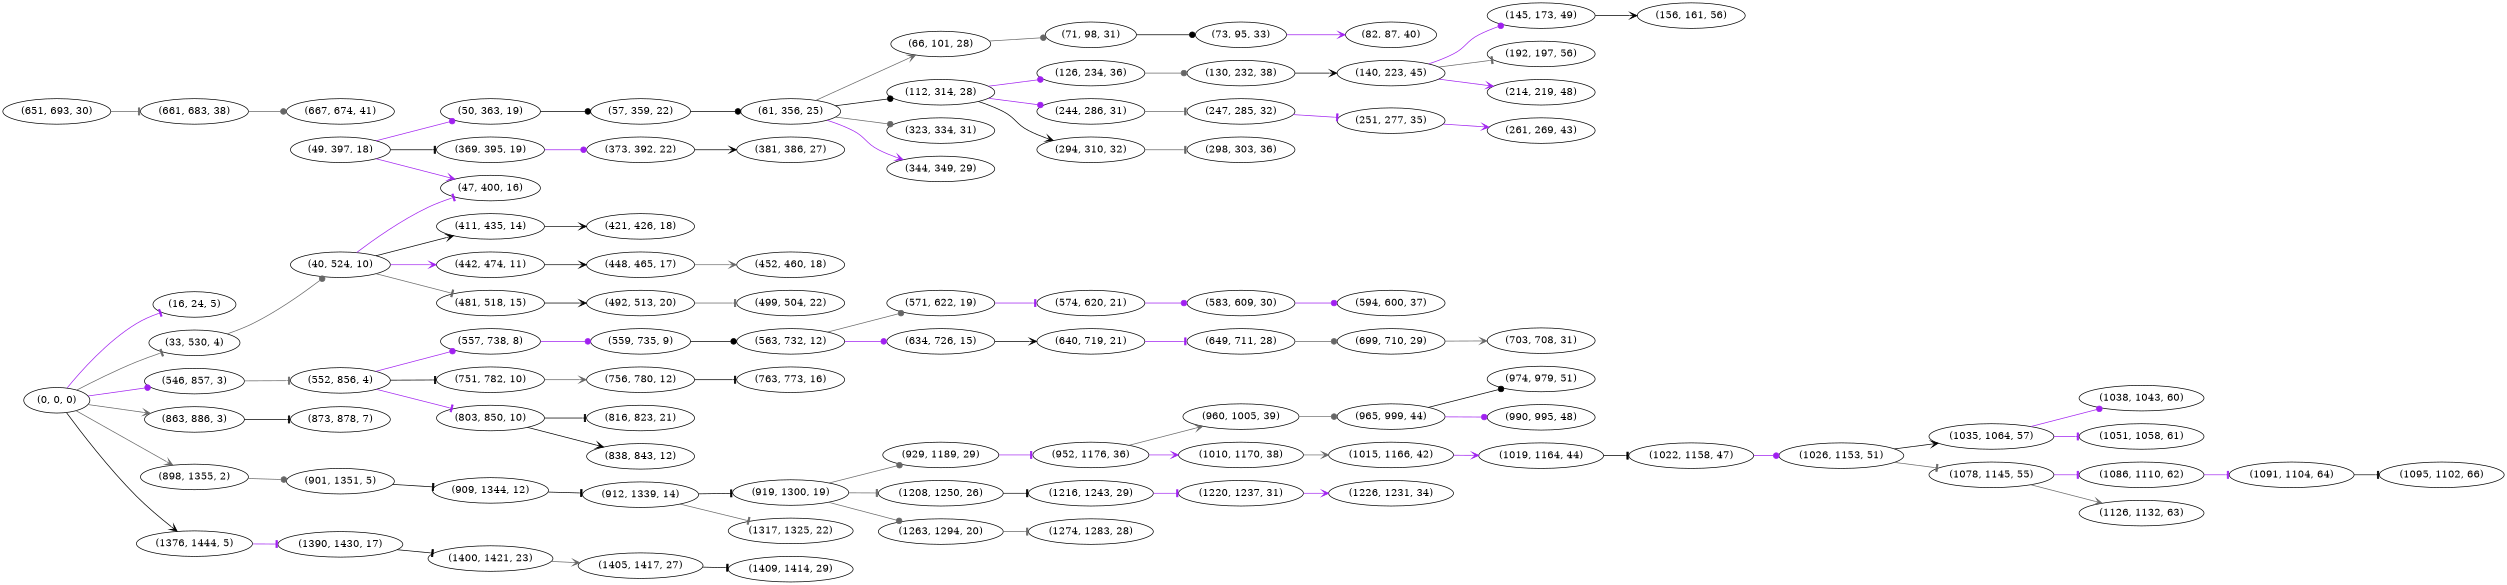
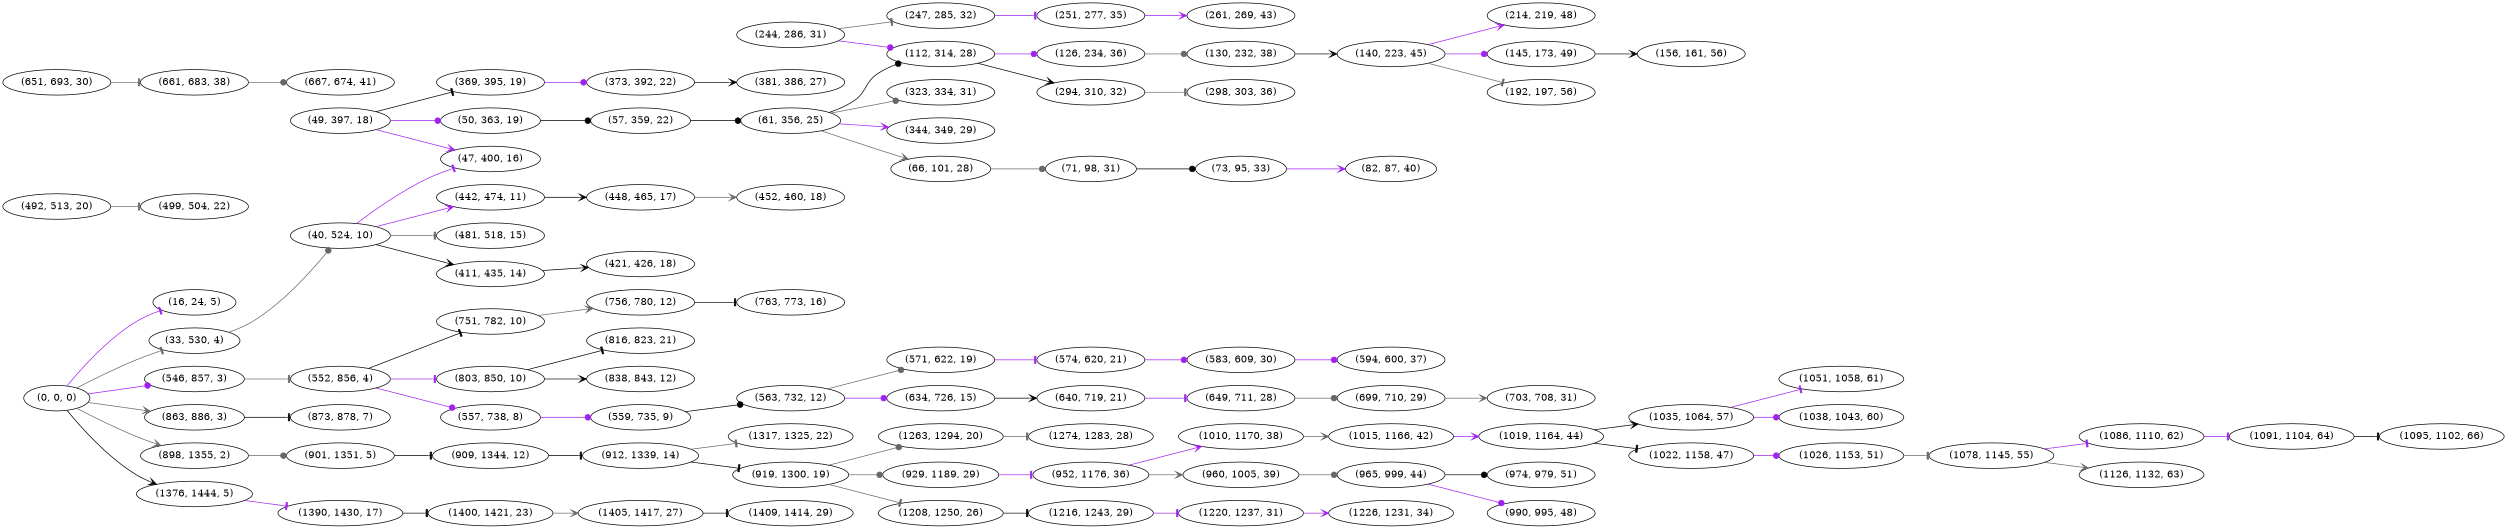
edge "(112, 314, 28)" -> "(244, 286, 31)": reversed
edge "(481, 518, 15)" -> "(492, 513, 20)": removed
edge "(1026, 1153, 51)" -> "(1035, 1064, 57)": now "(1019, 1164, 44)" -> "(1035, 1064, 57)"
